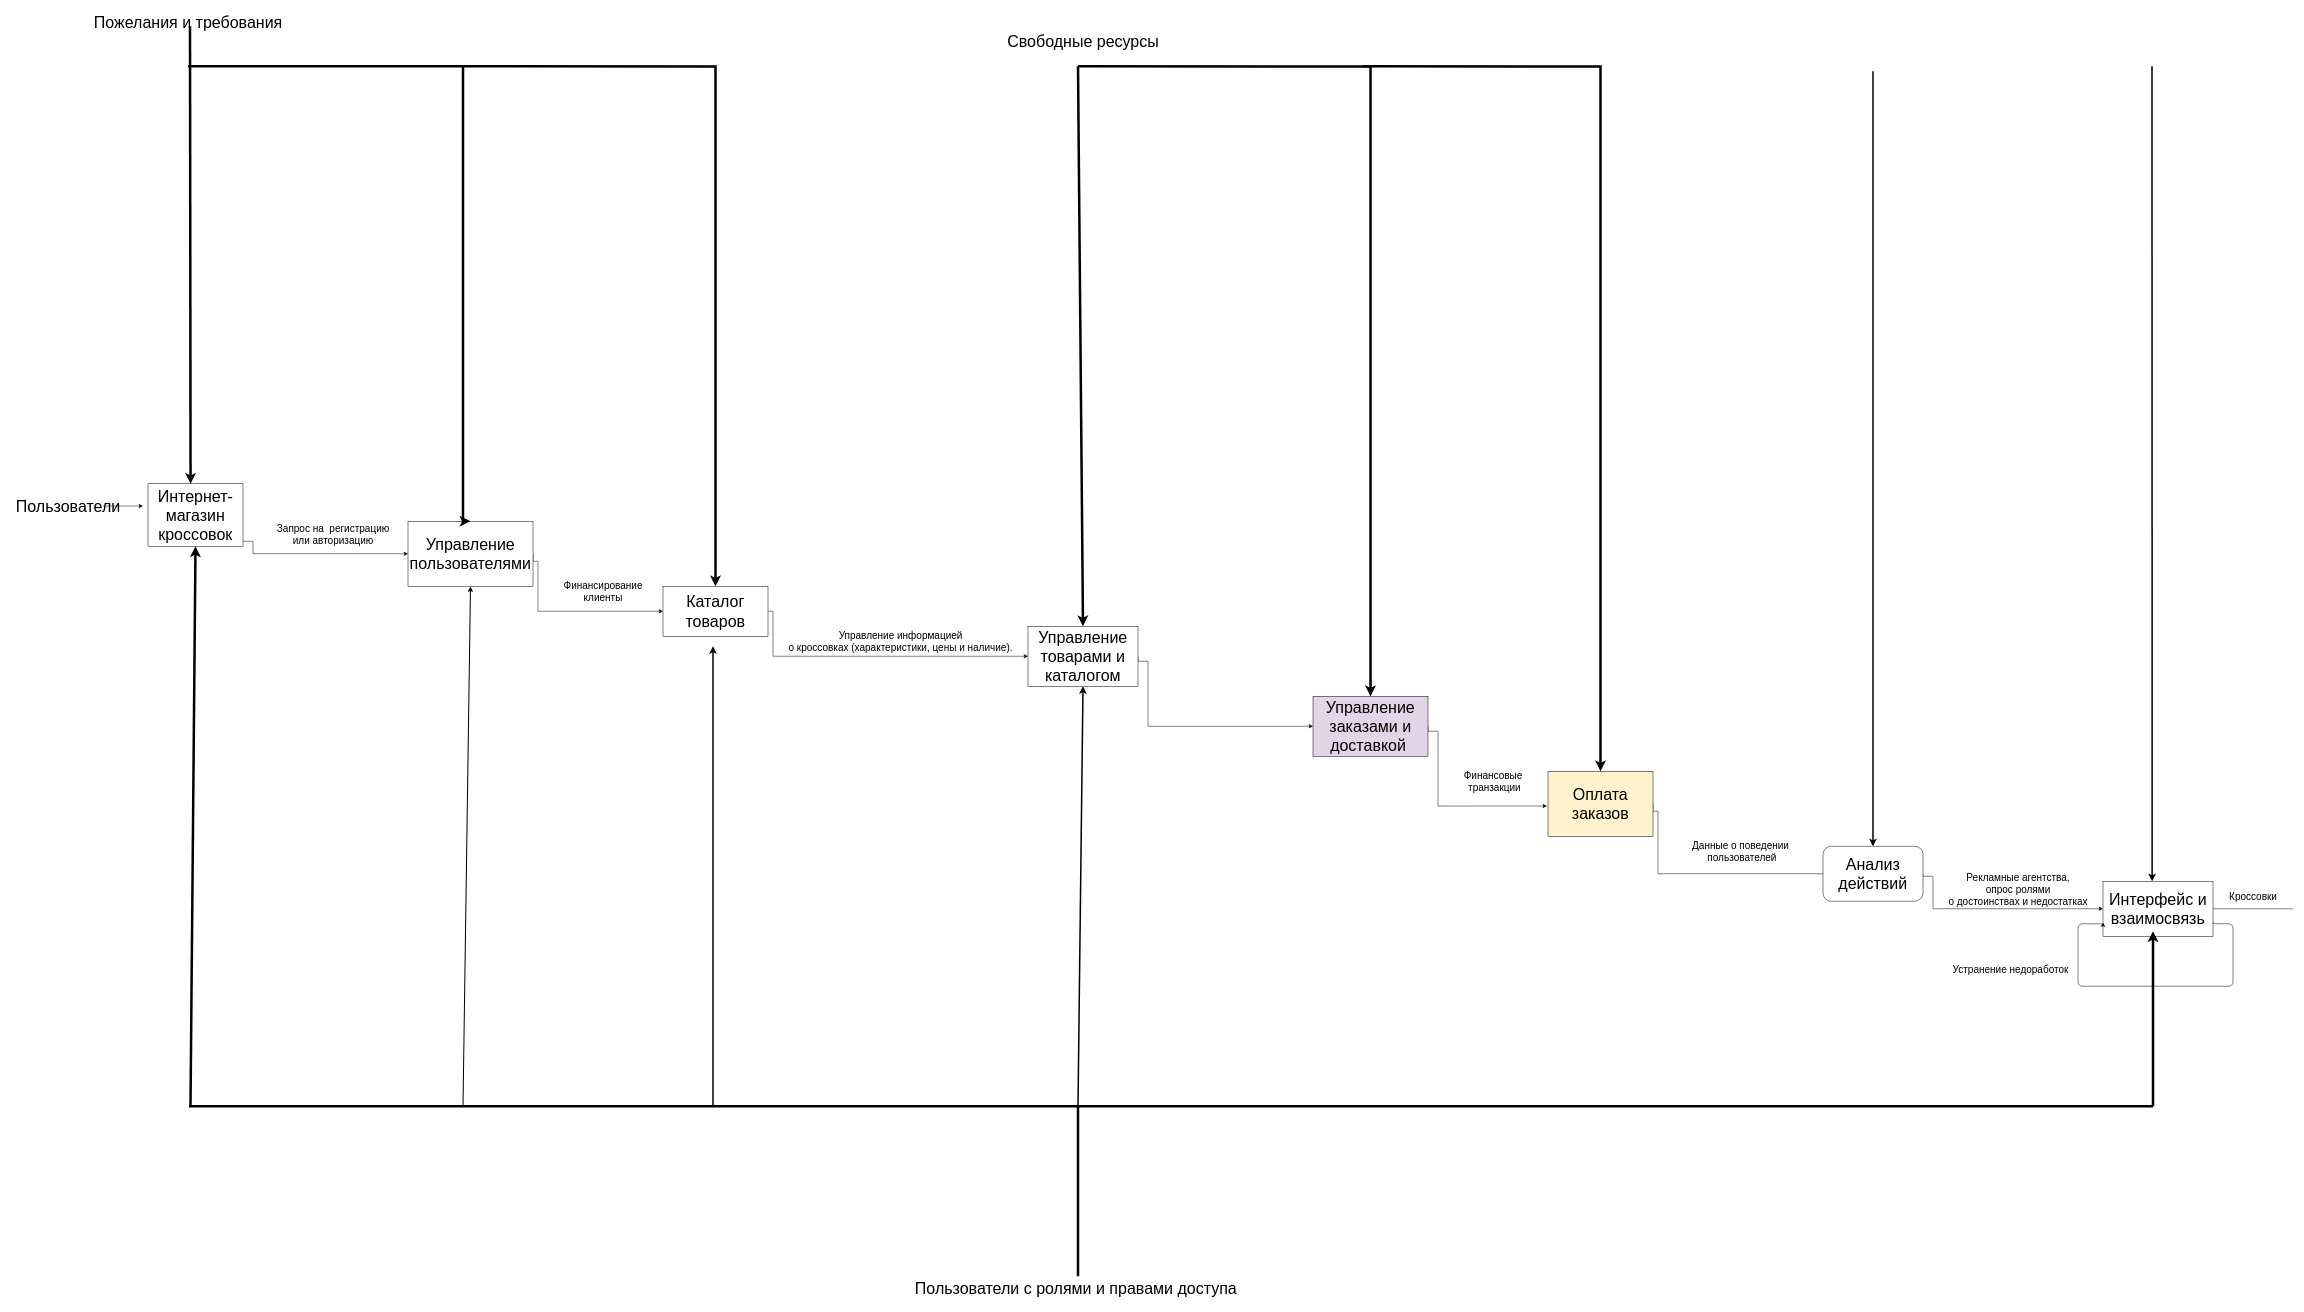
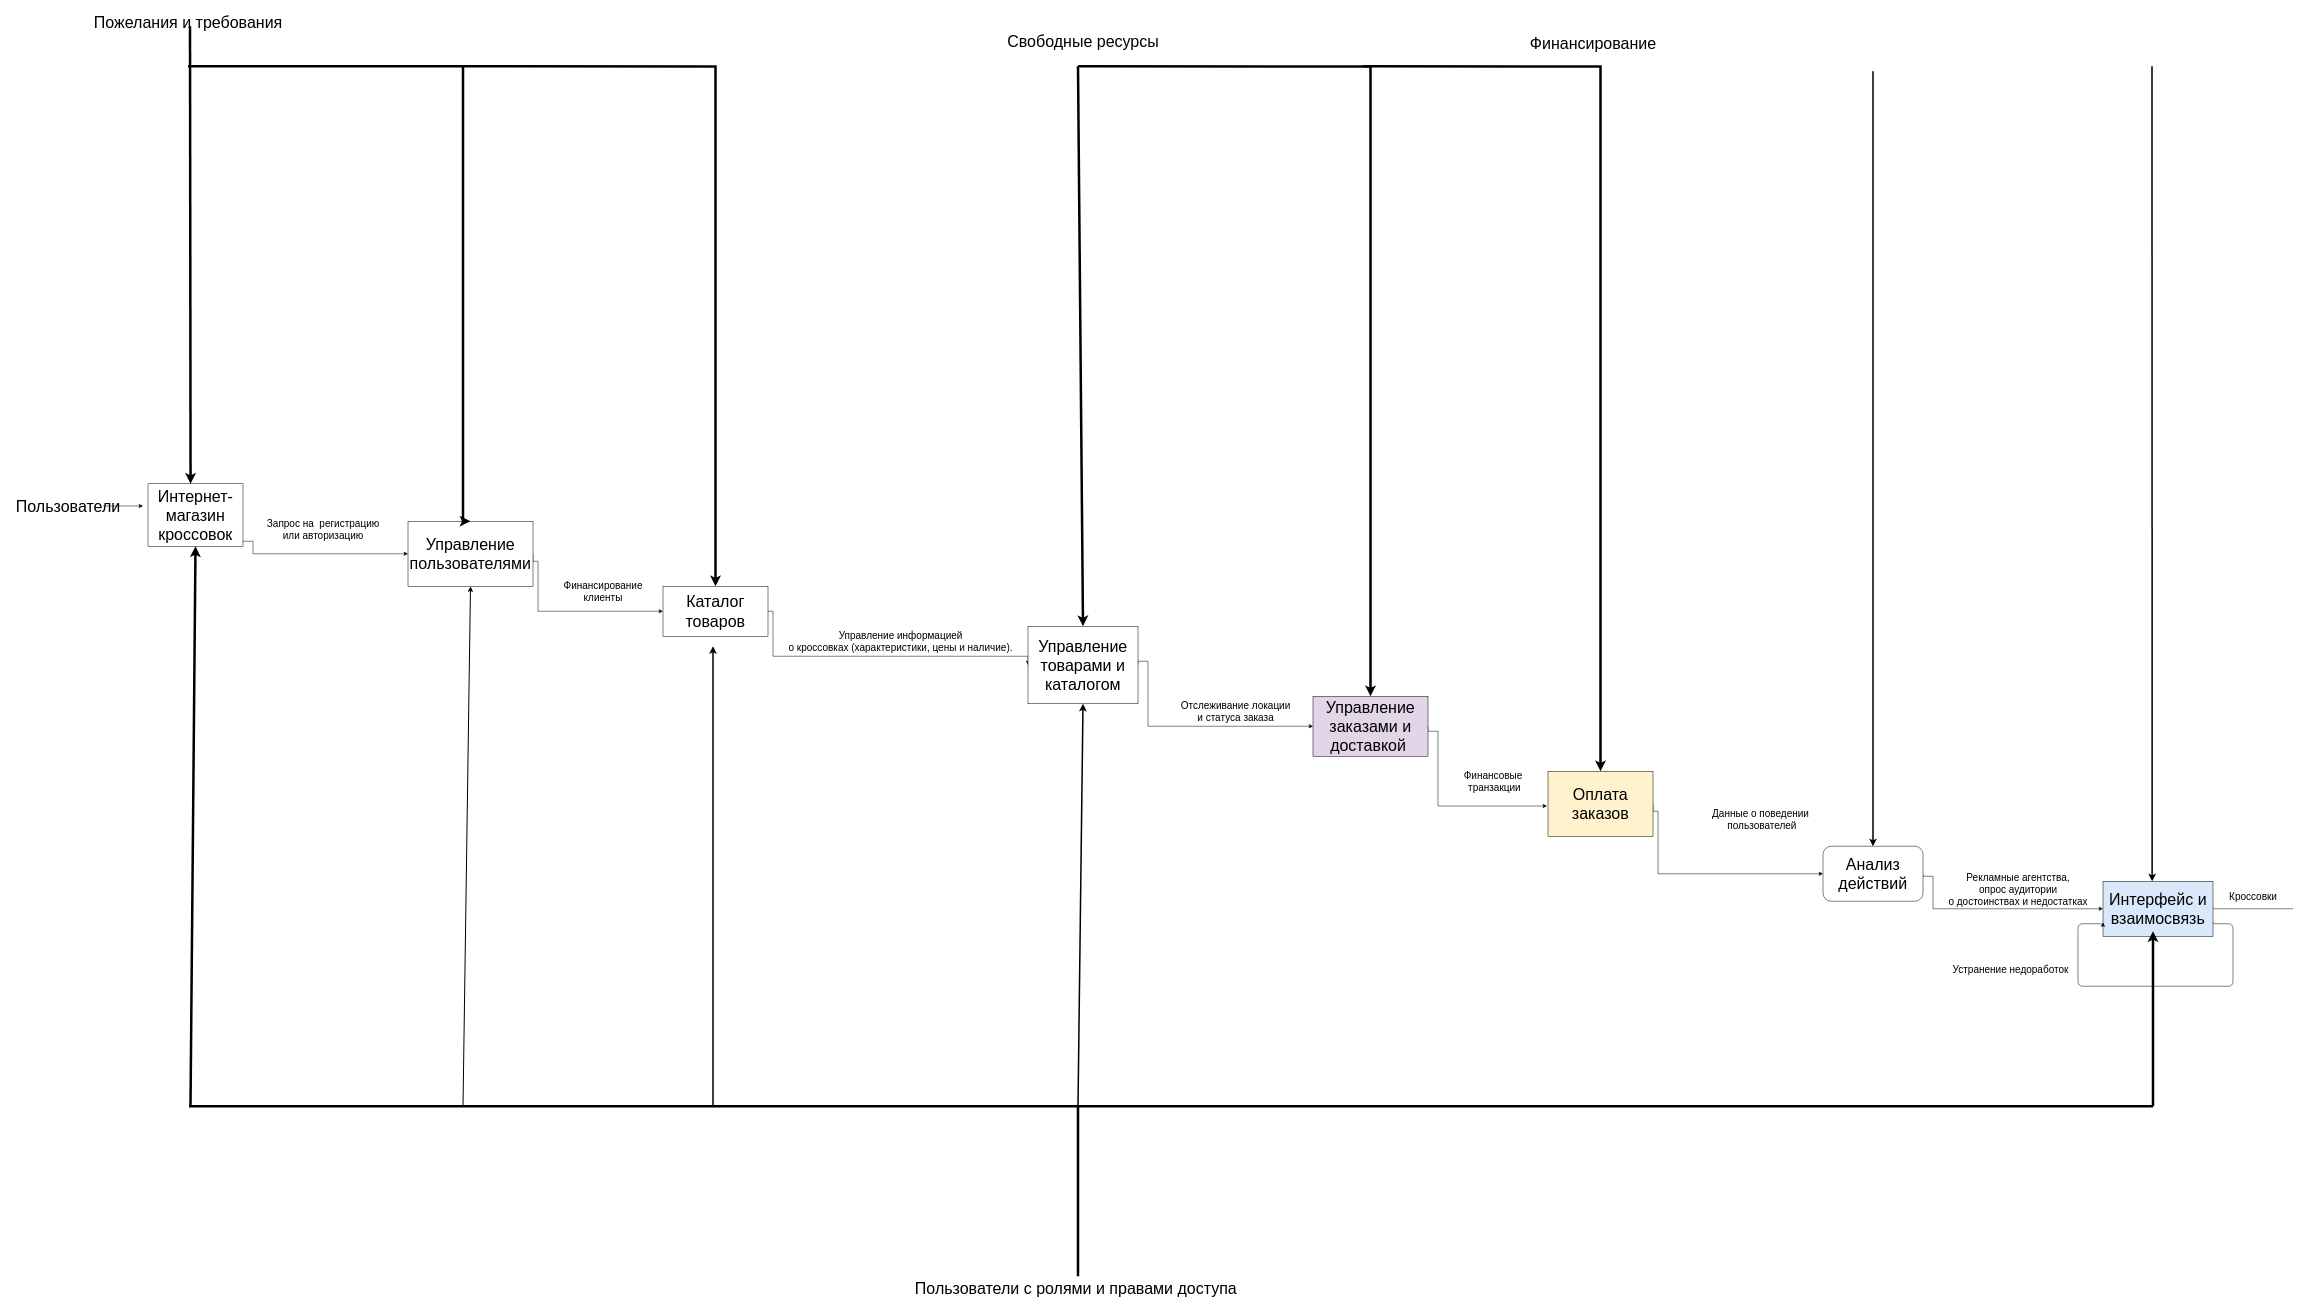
node "Финансирование": added
node "Запрос на регистрацию или авторизацию": moved (333, 534) -> (323, 529)
node "Управление товарами и каталогом": size 110x60 -> 110x78
node "Отслеживание локации и статуса заказа": added
node "Данные о поведении пользователей": moved (1740, 851) -> (1760, 819)
edge "Оплата заказов" -- "Анализ действий": arrowhead none -> classic
node "Рекламные агентства, опрос ролями о достоинствах и недостатках": label "Рекламные агентства, опрос ролями о достоинствах и недостатках" -> "Рекламные агентства, опрос аудитории о достоинствах и недостатках"
node "Интерфейс и взаимосвязь": fillcolor #ffffff -> #dae8fc
